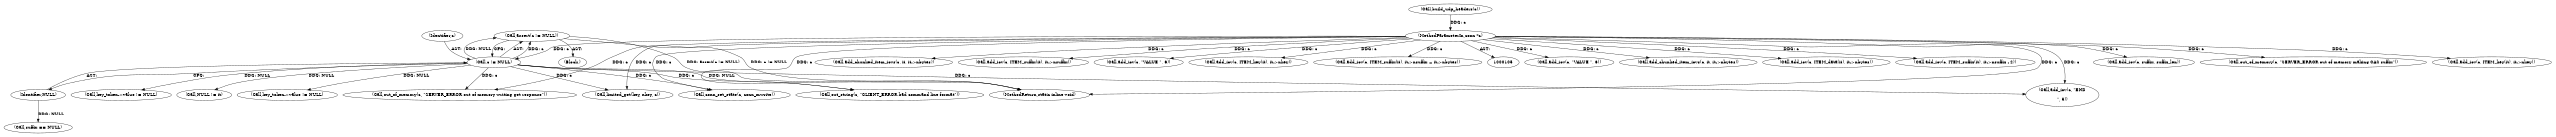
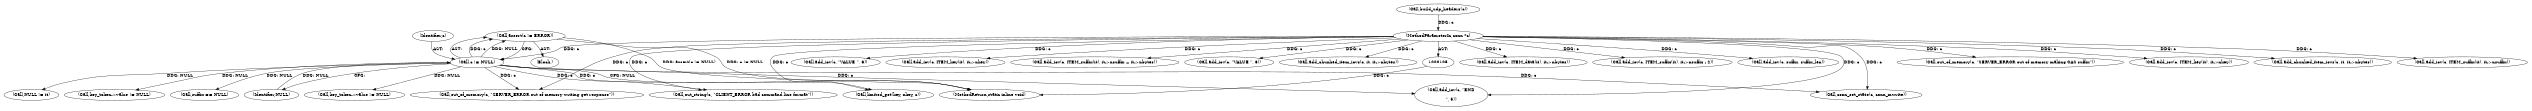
node "(Call,assert(c != NULL))": label "(Call,assert(c != NULL))" -> "(Call,assert(c != ERROR))"
edge "(Identifier,NULL)" -> "(Call,c != NULL)": label "AST: " -> "DDG: NULL"
edge "(Call,c != NULL)" -> "(MethodReturn,static inline void)": label "DDG: NULL" -> "CFG: NULL"
edge "(MethodParameterIn,conn *c)" -> "(MethodReturn,static inline void)": now "1000105" -> "(MethodReturn,static inline void)"
edge "(Identifier,NULL)" -> "(Call,suffix == NULL)": now "(Call,c != NULL)" -> "(Call,suffix == NULL)"
